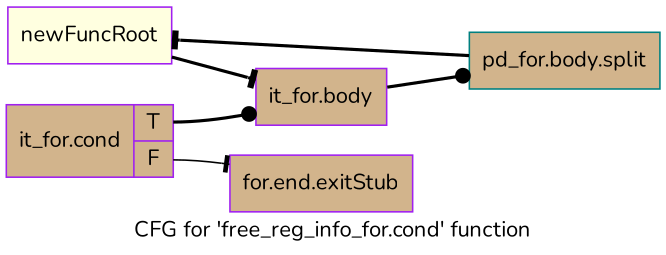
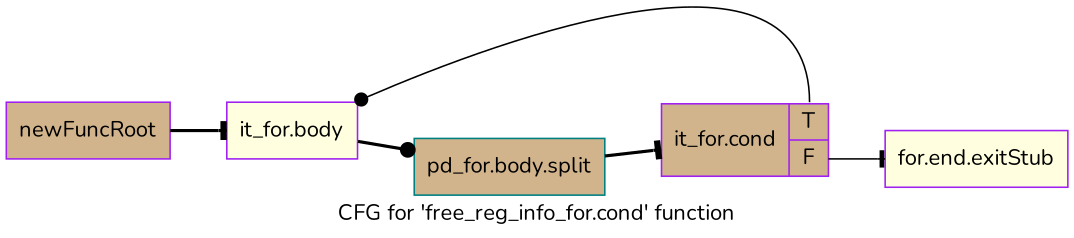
node "newFuncRoot": fillcolor lightyellow -> tan
edge "pd_for.body.split" -> "newFuncRoot": now "pd_for.body.split" -> "it_for.cond"
node "it_for.body": fillcolor tan -> lightyellow
edge "it_for.cond" -> "it_for.body": style bold -> solid
node "for.end.exitStub": fillcolor tan -> lightyellow
